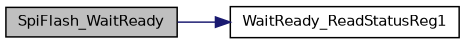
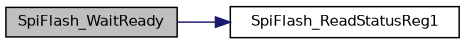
node "WaitReady_ReadStatusReg1": label "WaitReady_ReadStatusReg1" -> "SpiFlash_ReadStatusReg1"
